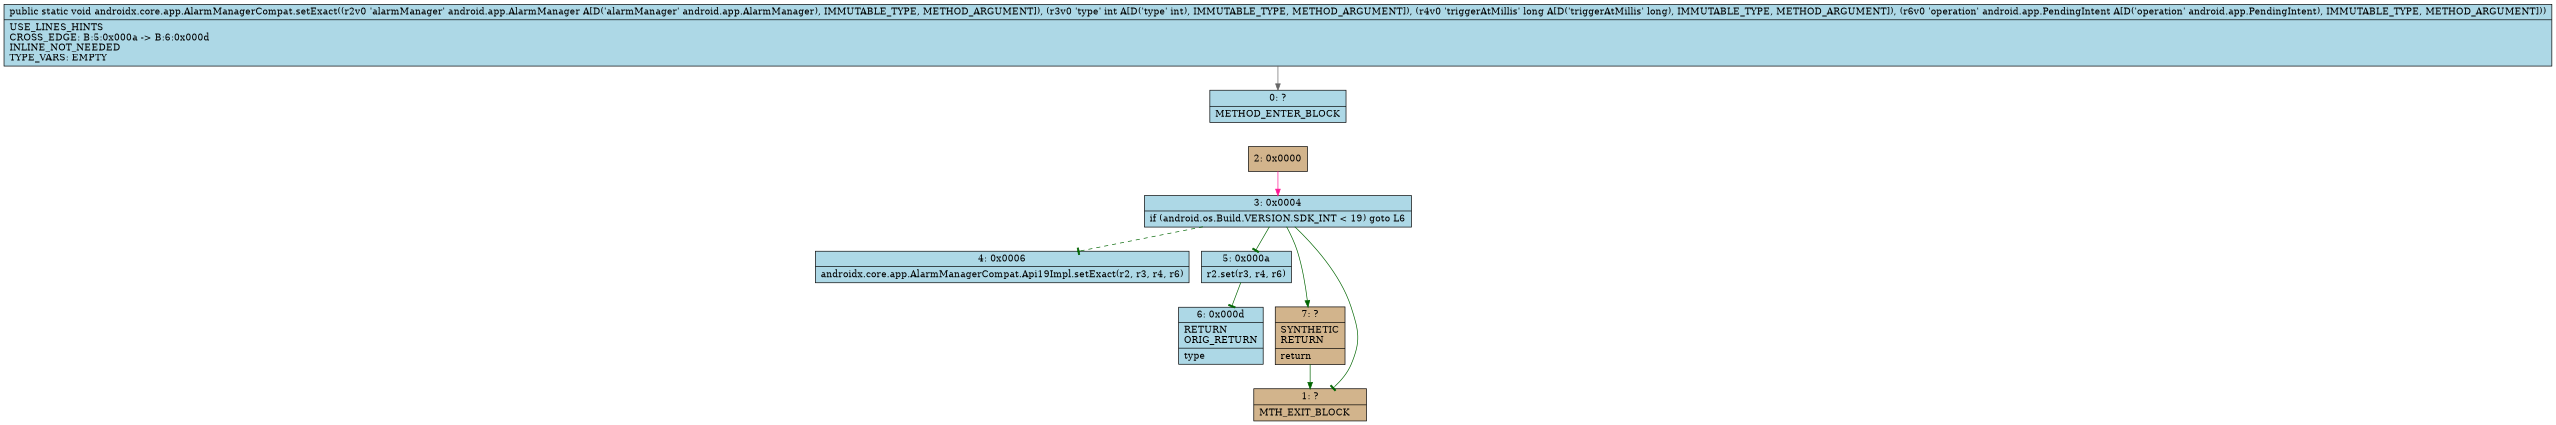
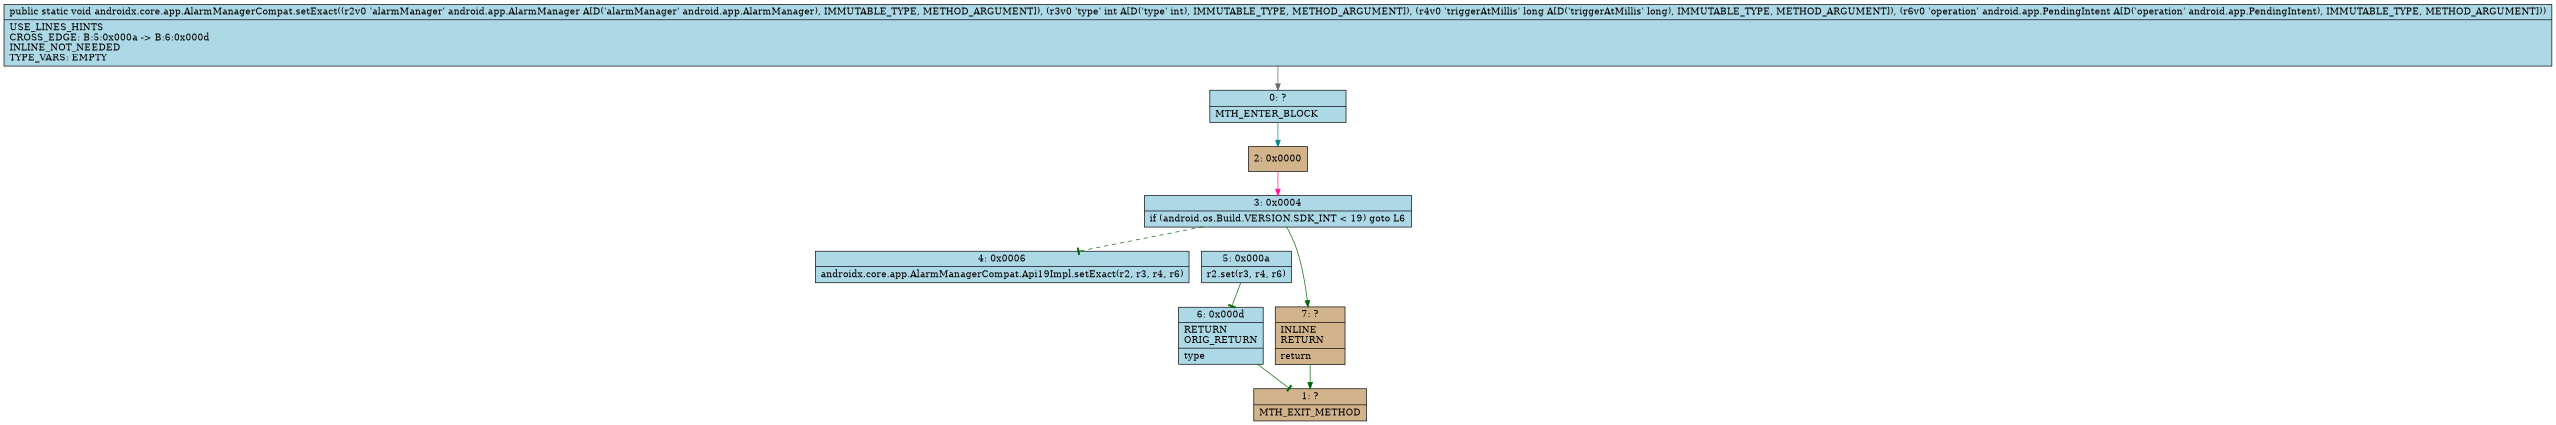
node "0: ?": text "METHOD_ENTER_BLOCK" -> "MTH_ENTER_BLOCK"
edge "0: ?" -> "2: 0x0000": added
edge "3: 0x0004" -> "5: 0x000a": removed
edge "3: 0x0004" -> "1: ?": now "6: 0x000d" -> "1: ?"
node "7: ?": text "SYNTHETIC" -> "INLINE"
node "1: ?": text "MTH_EXIT_BLOCK" -> "MTH_EXIT_METHOD"
